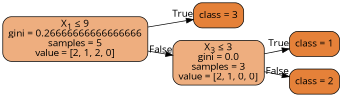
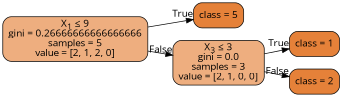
node "class = 3": label "class = 3" -> "class = 5"
